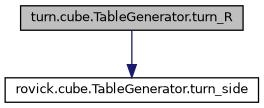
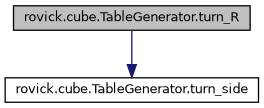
node "turn.cube.TableGenerator.turn_R": label "turn.cube.TableGenerator.turn_R" -> "rovick.cube.TableGenerator.turn_R"
